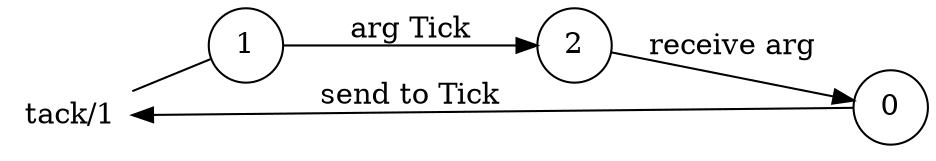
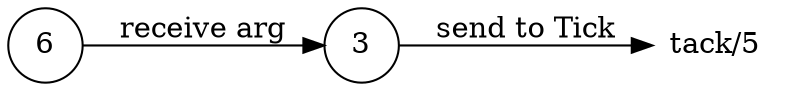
node "1": removed
node "2": label "2" -> "6"
node "0": label "0" -> "3"
node "tack/1": label "tack/1" -> "tack/5"
